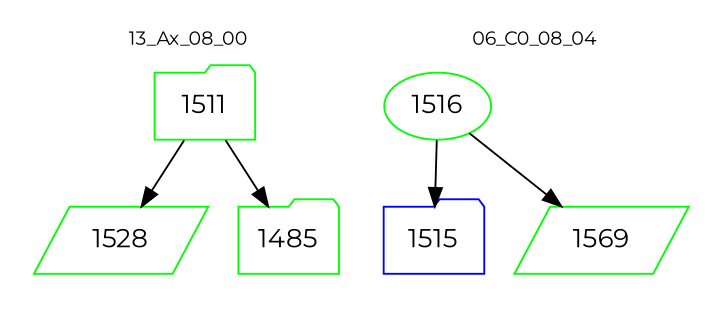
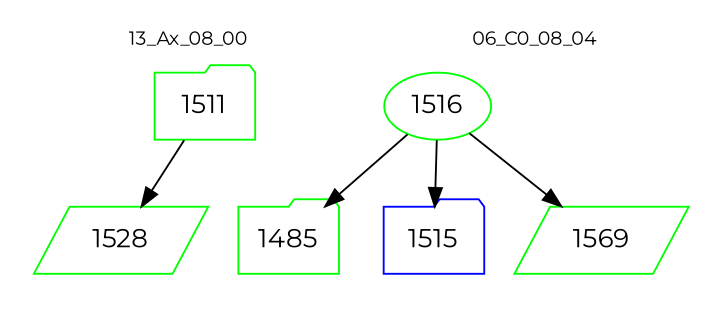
edge "1511" -> "1485": now "1516" -> "1485"
